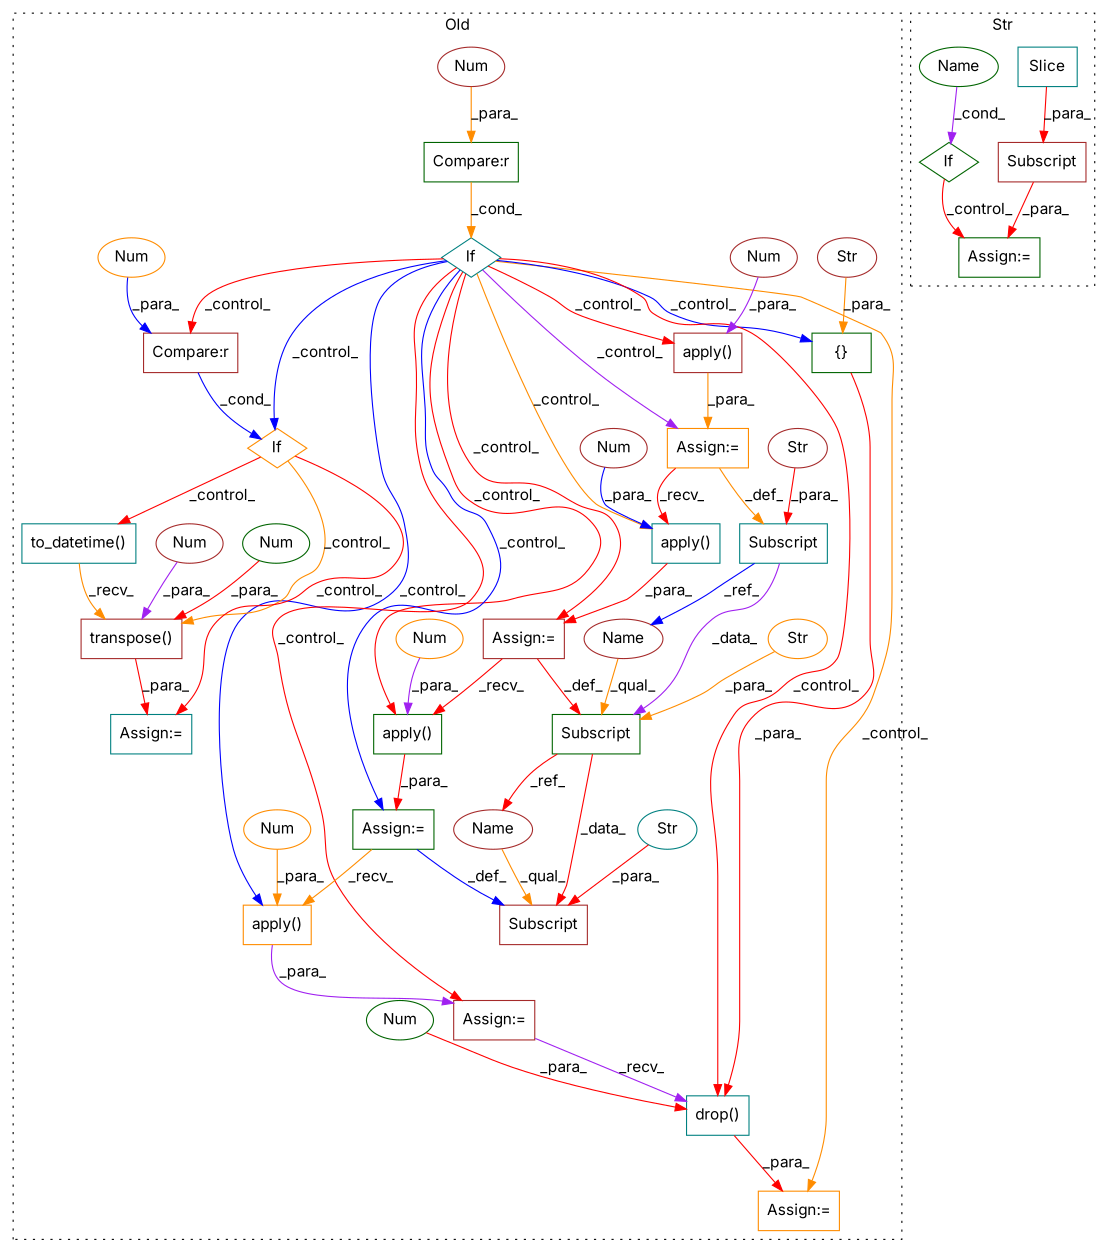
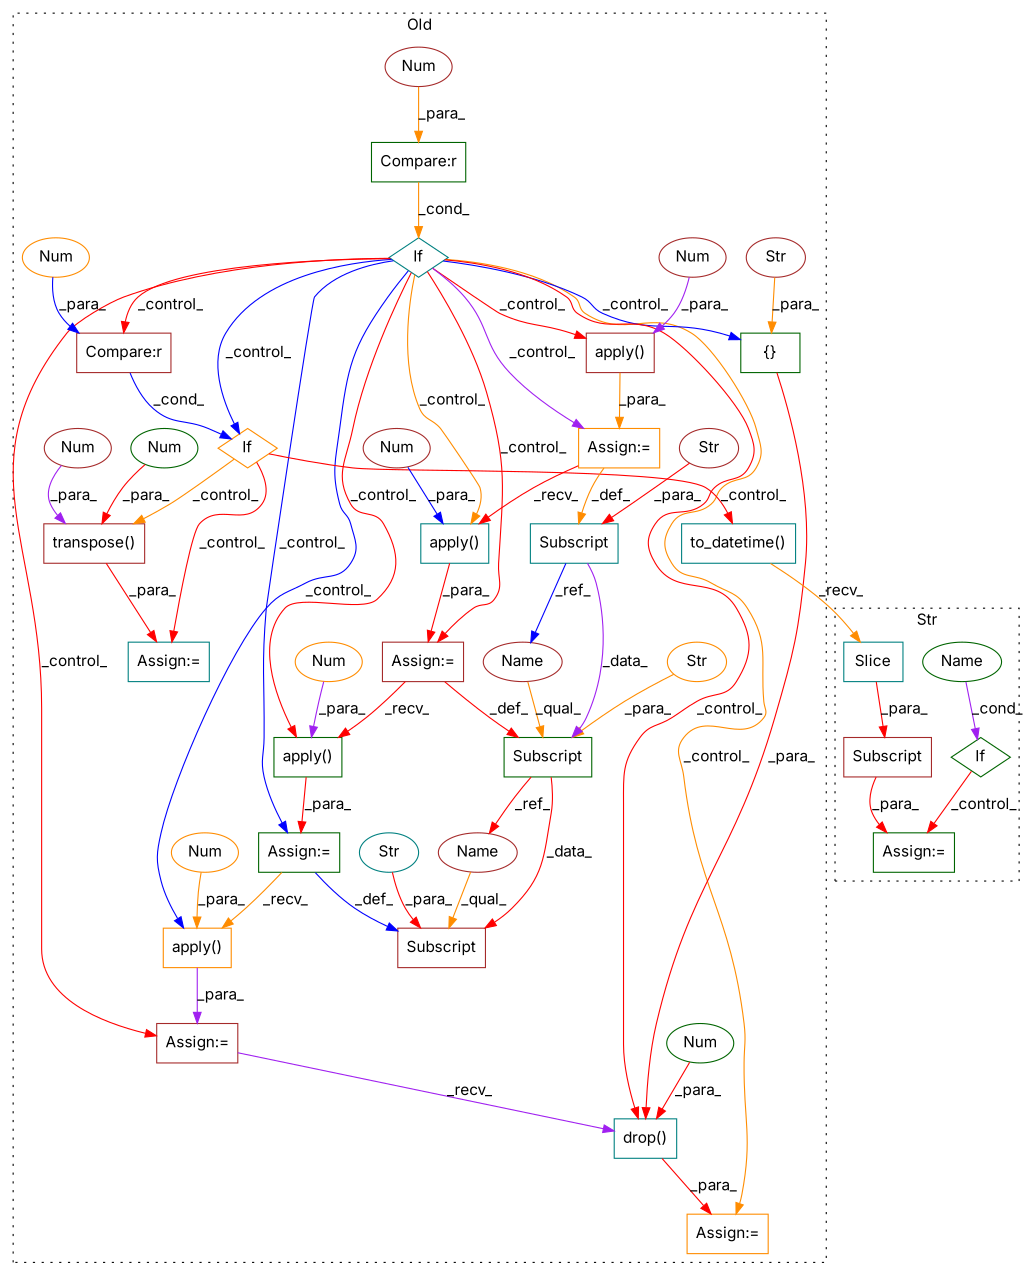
edge "to_datetime()" -> "transpose()": now "to_datetime()" -> "Slice"
